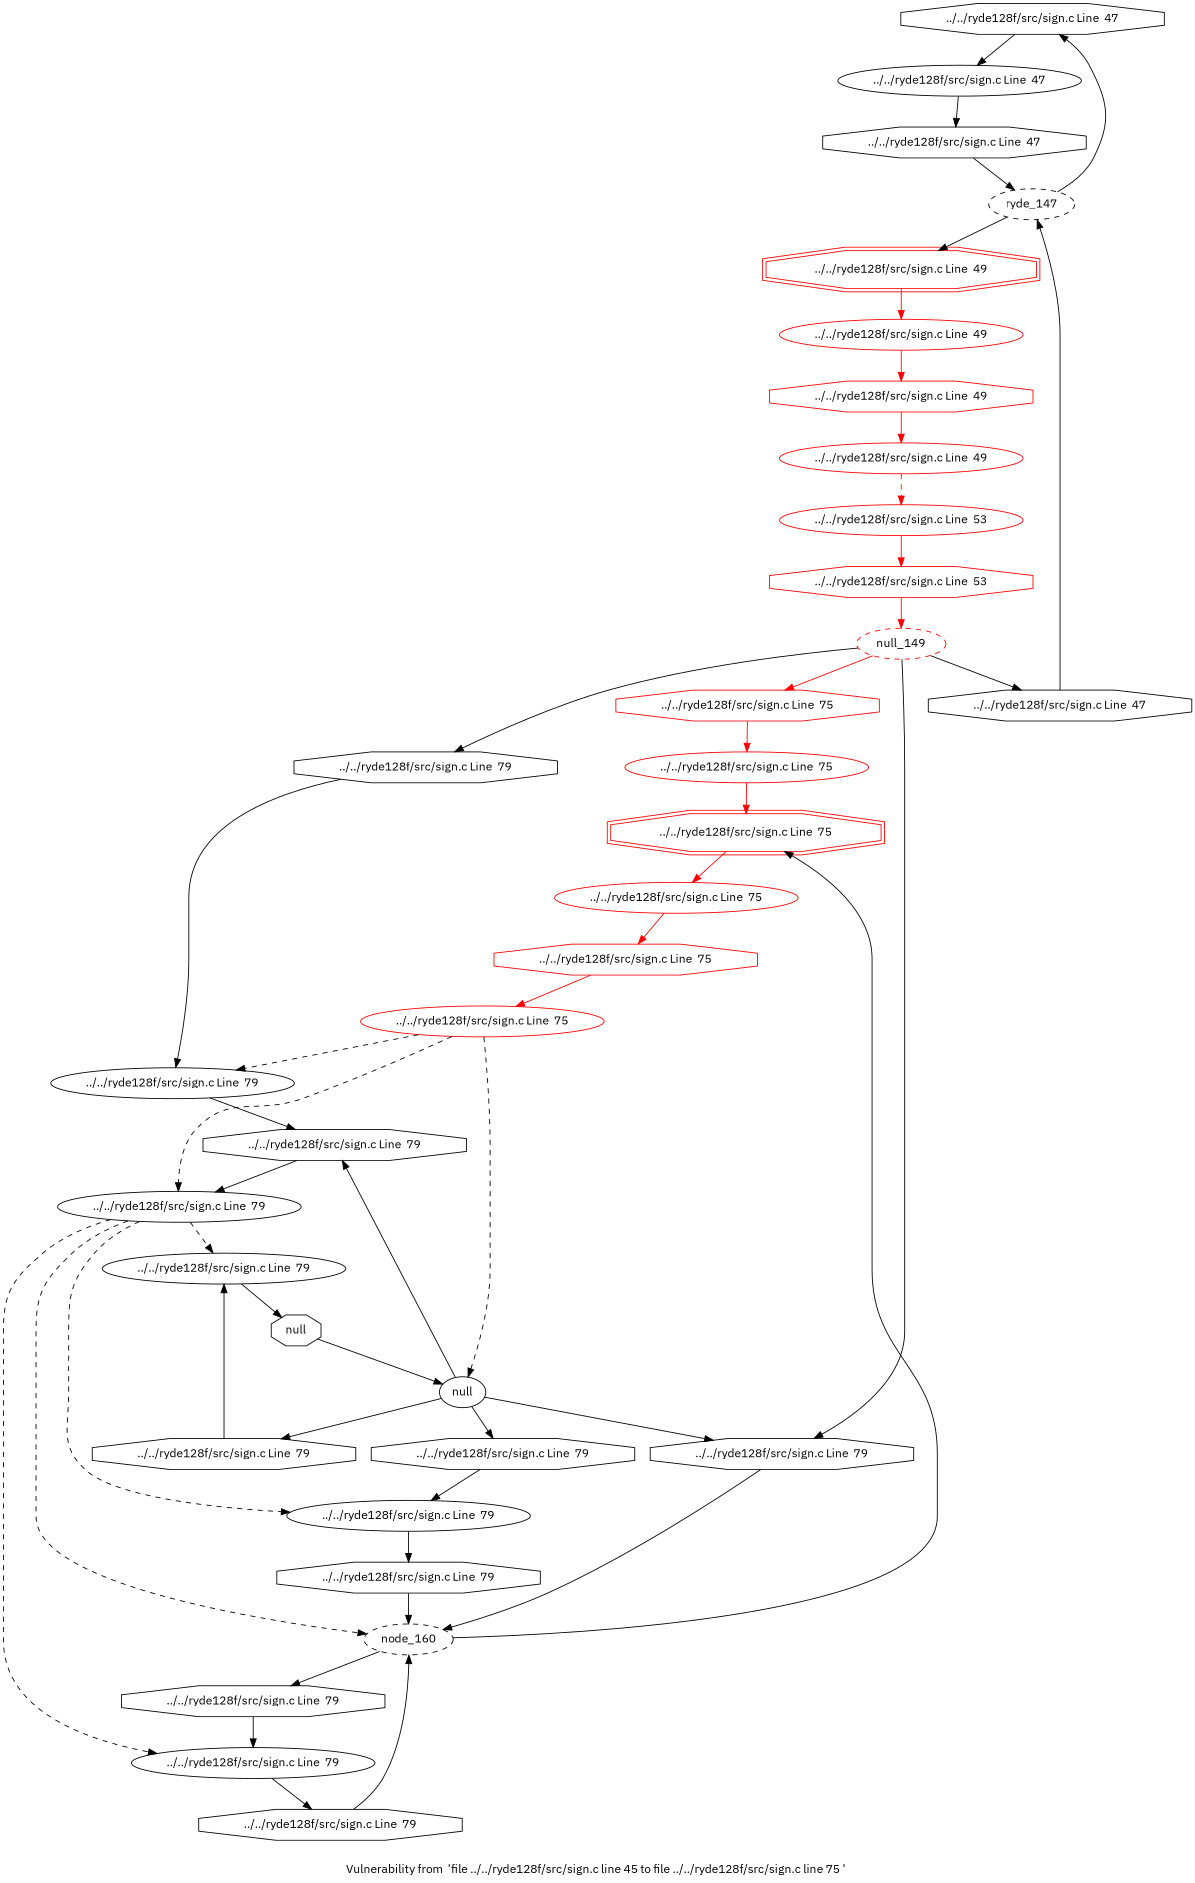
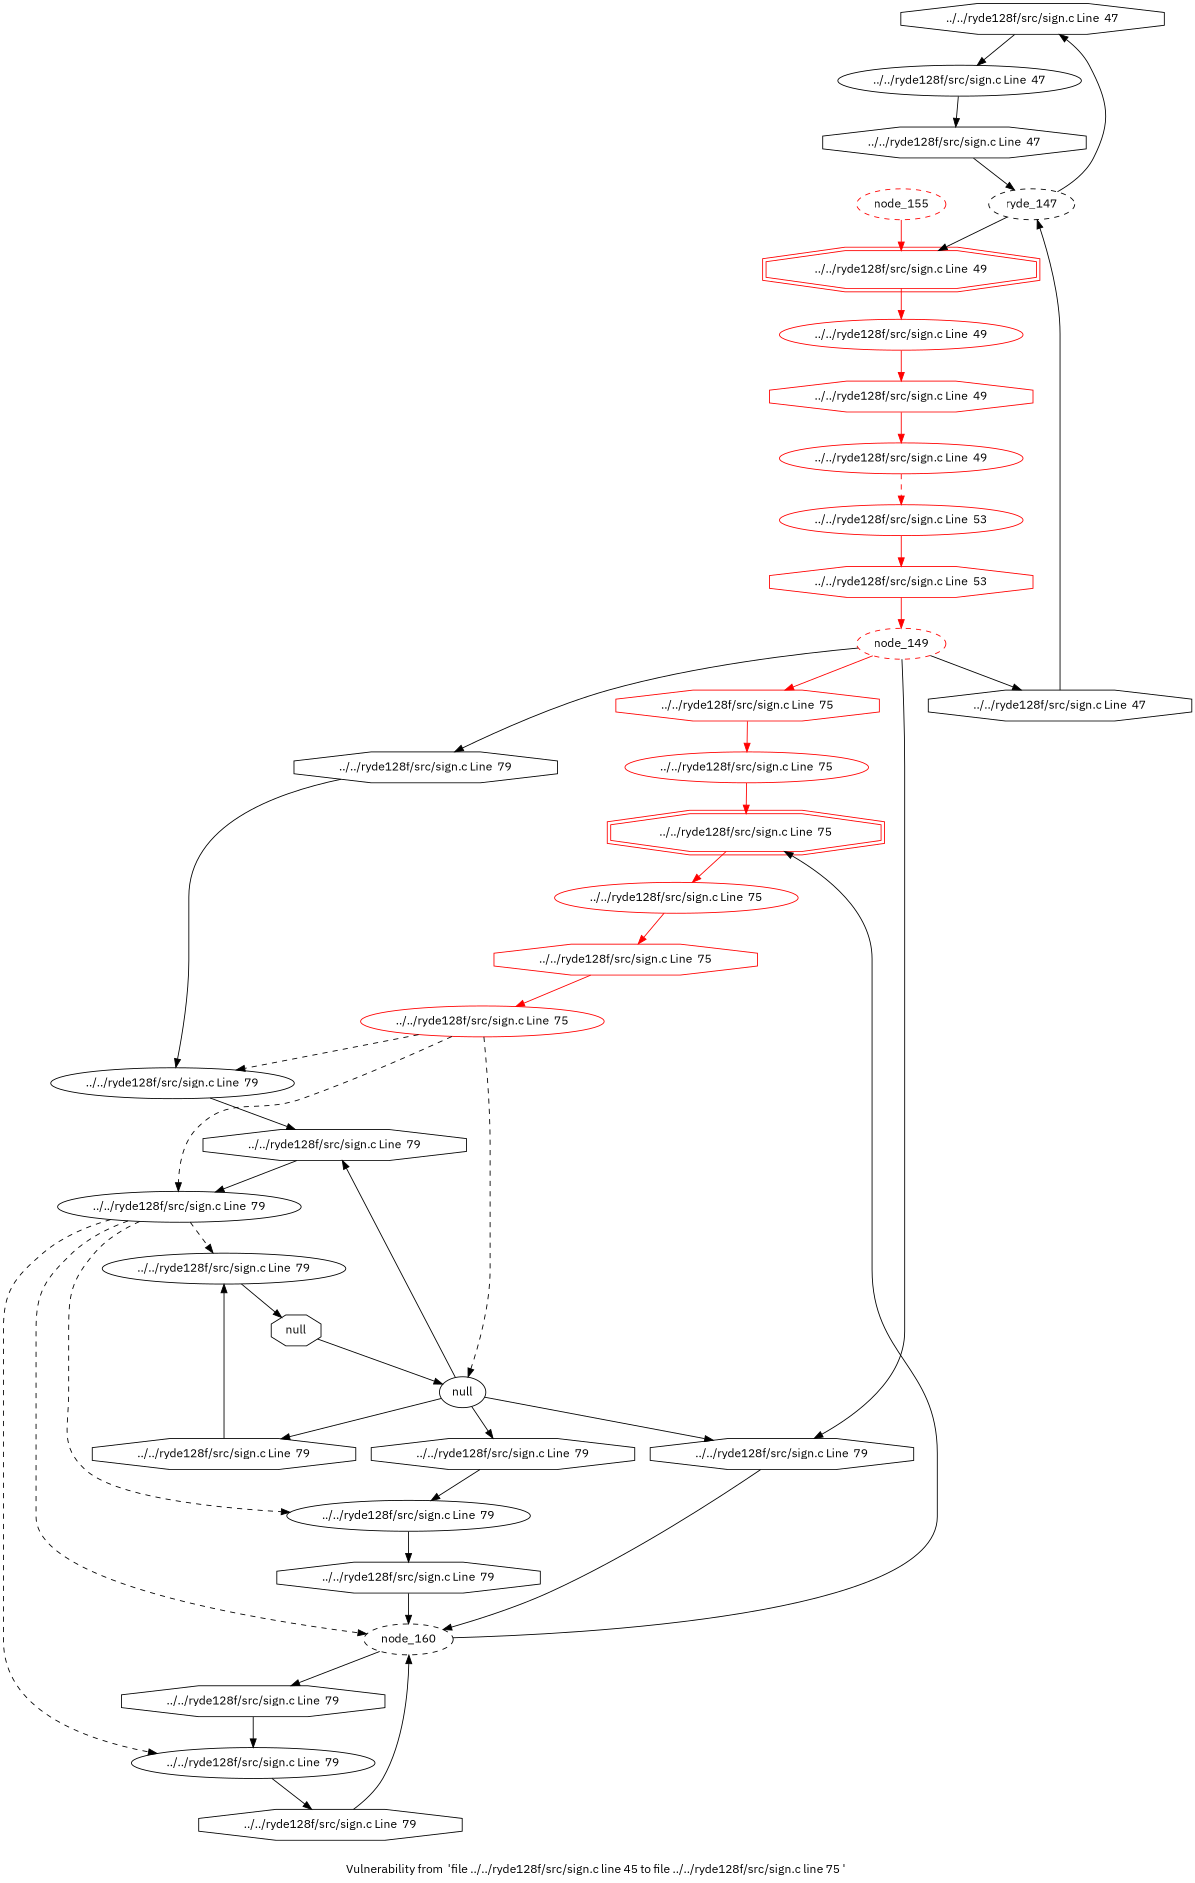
node "node_155": added
node "null_149": label "null_149" -> "node_149"
